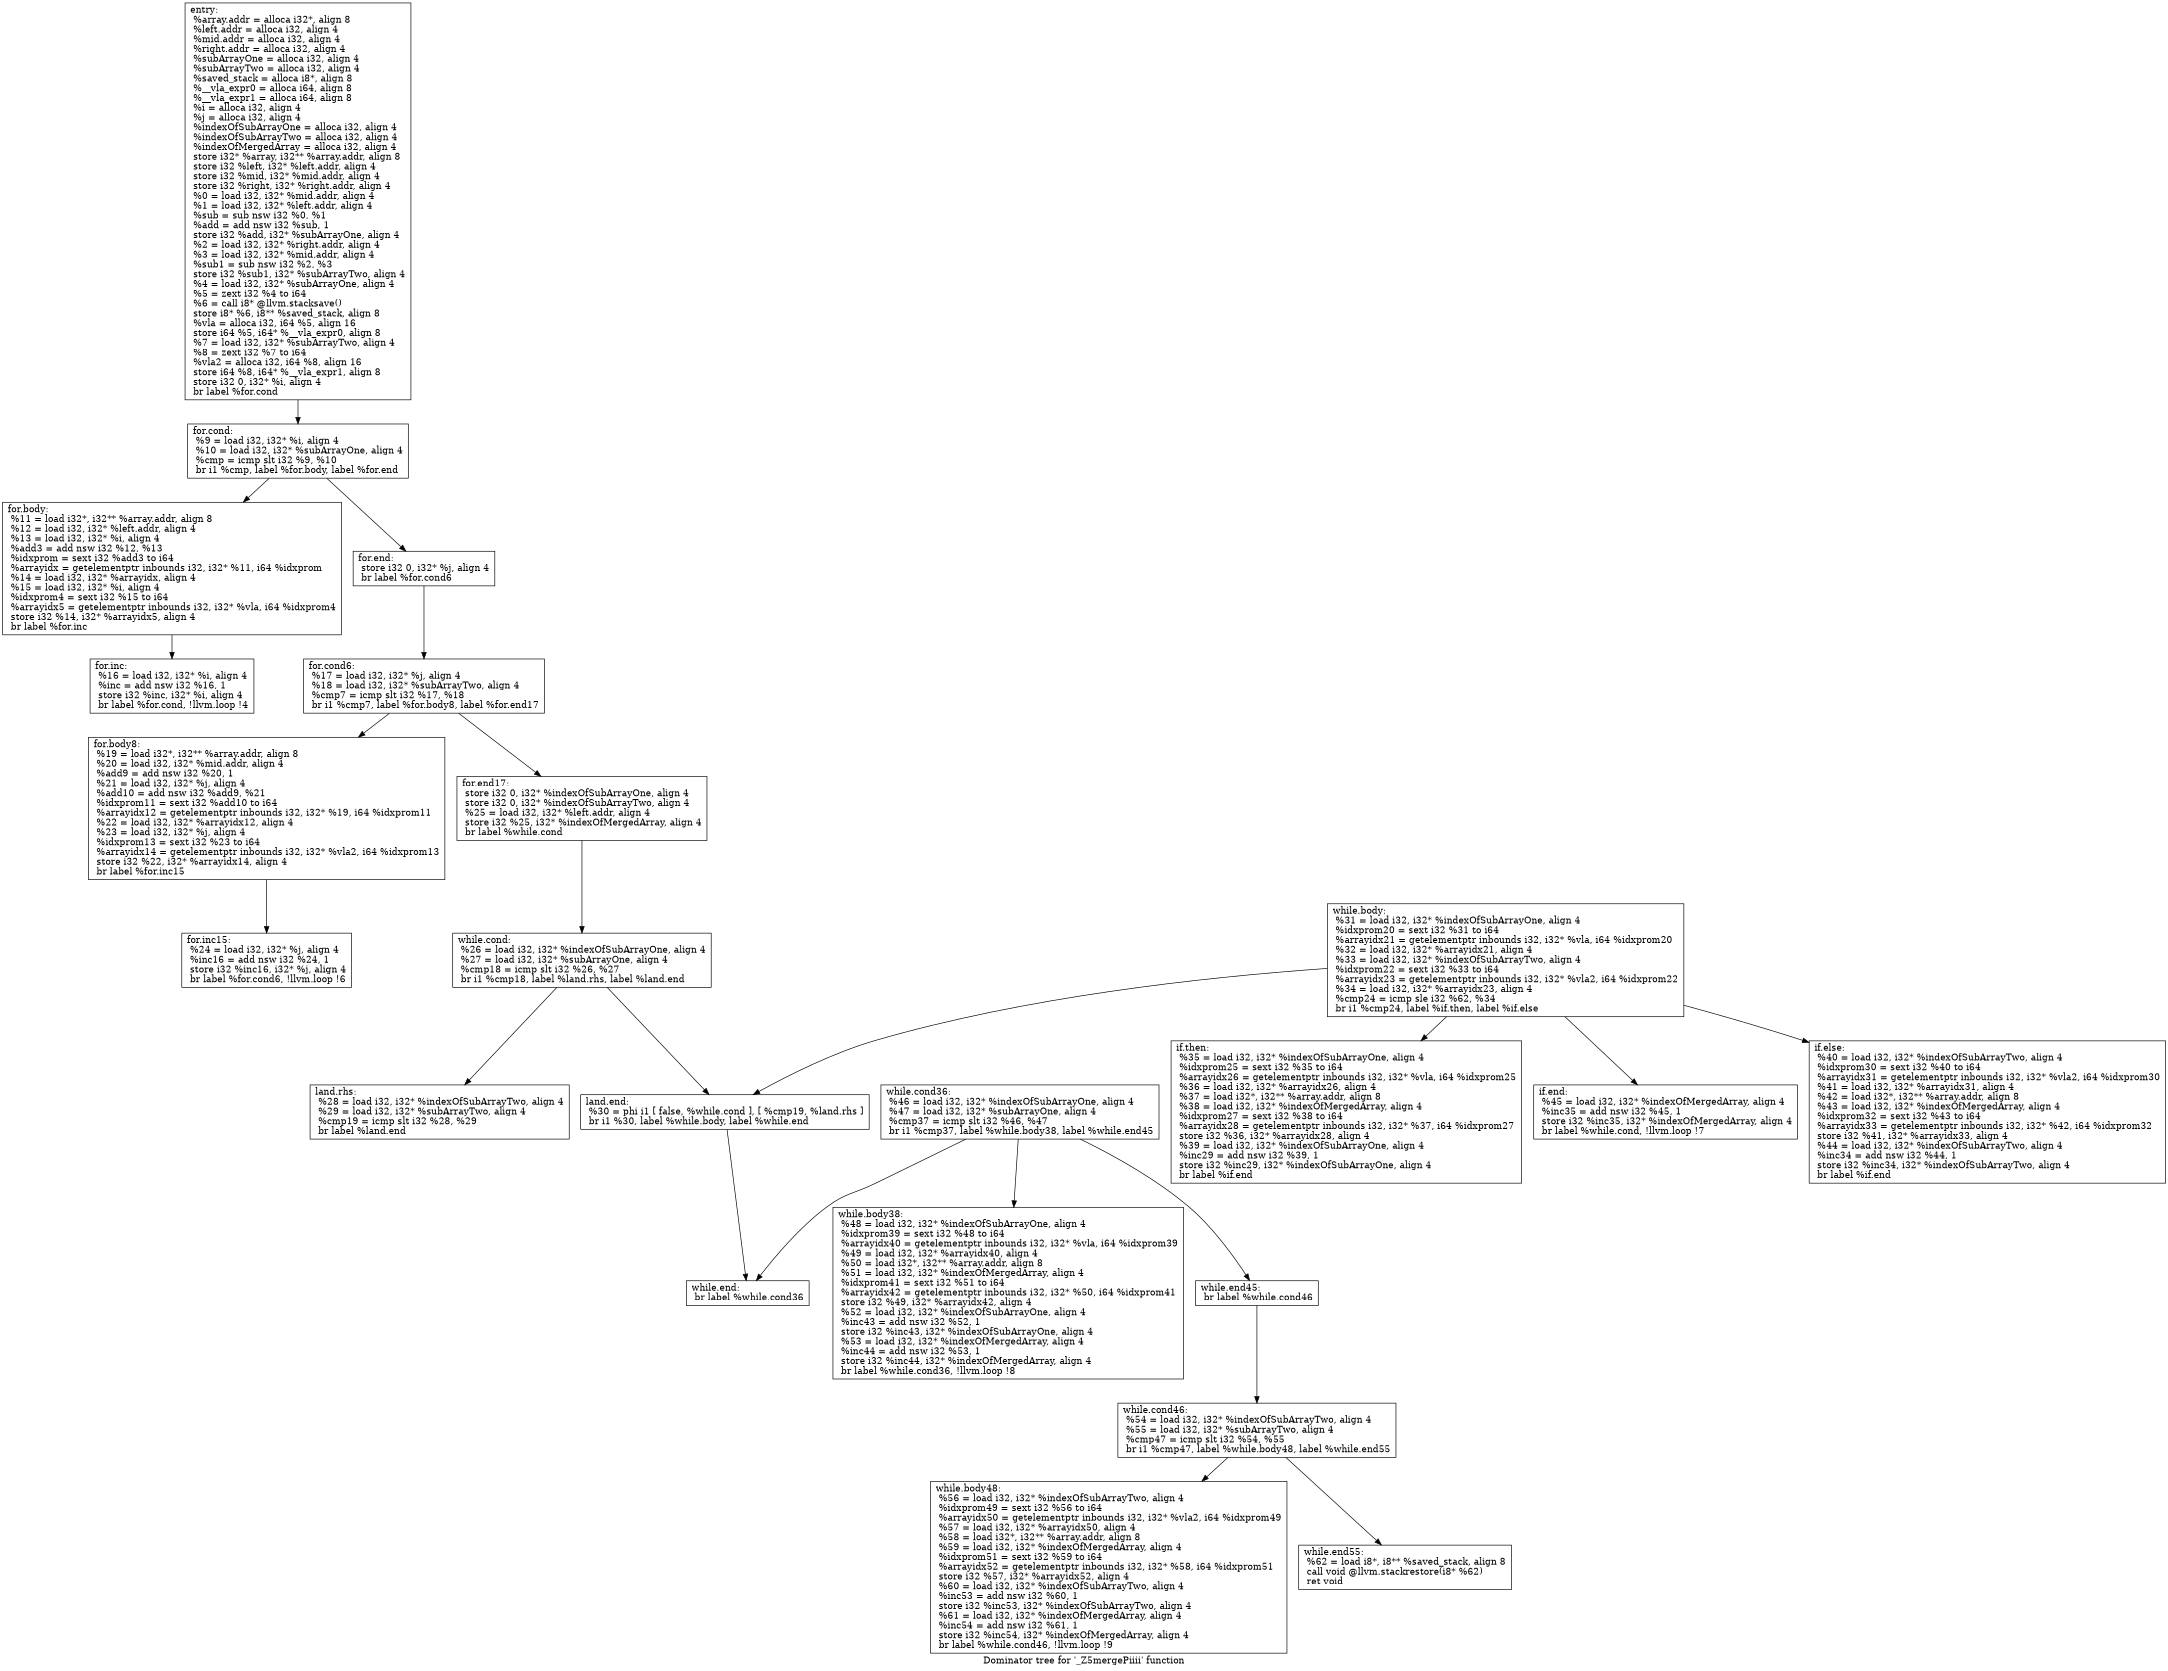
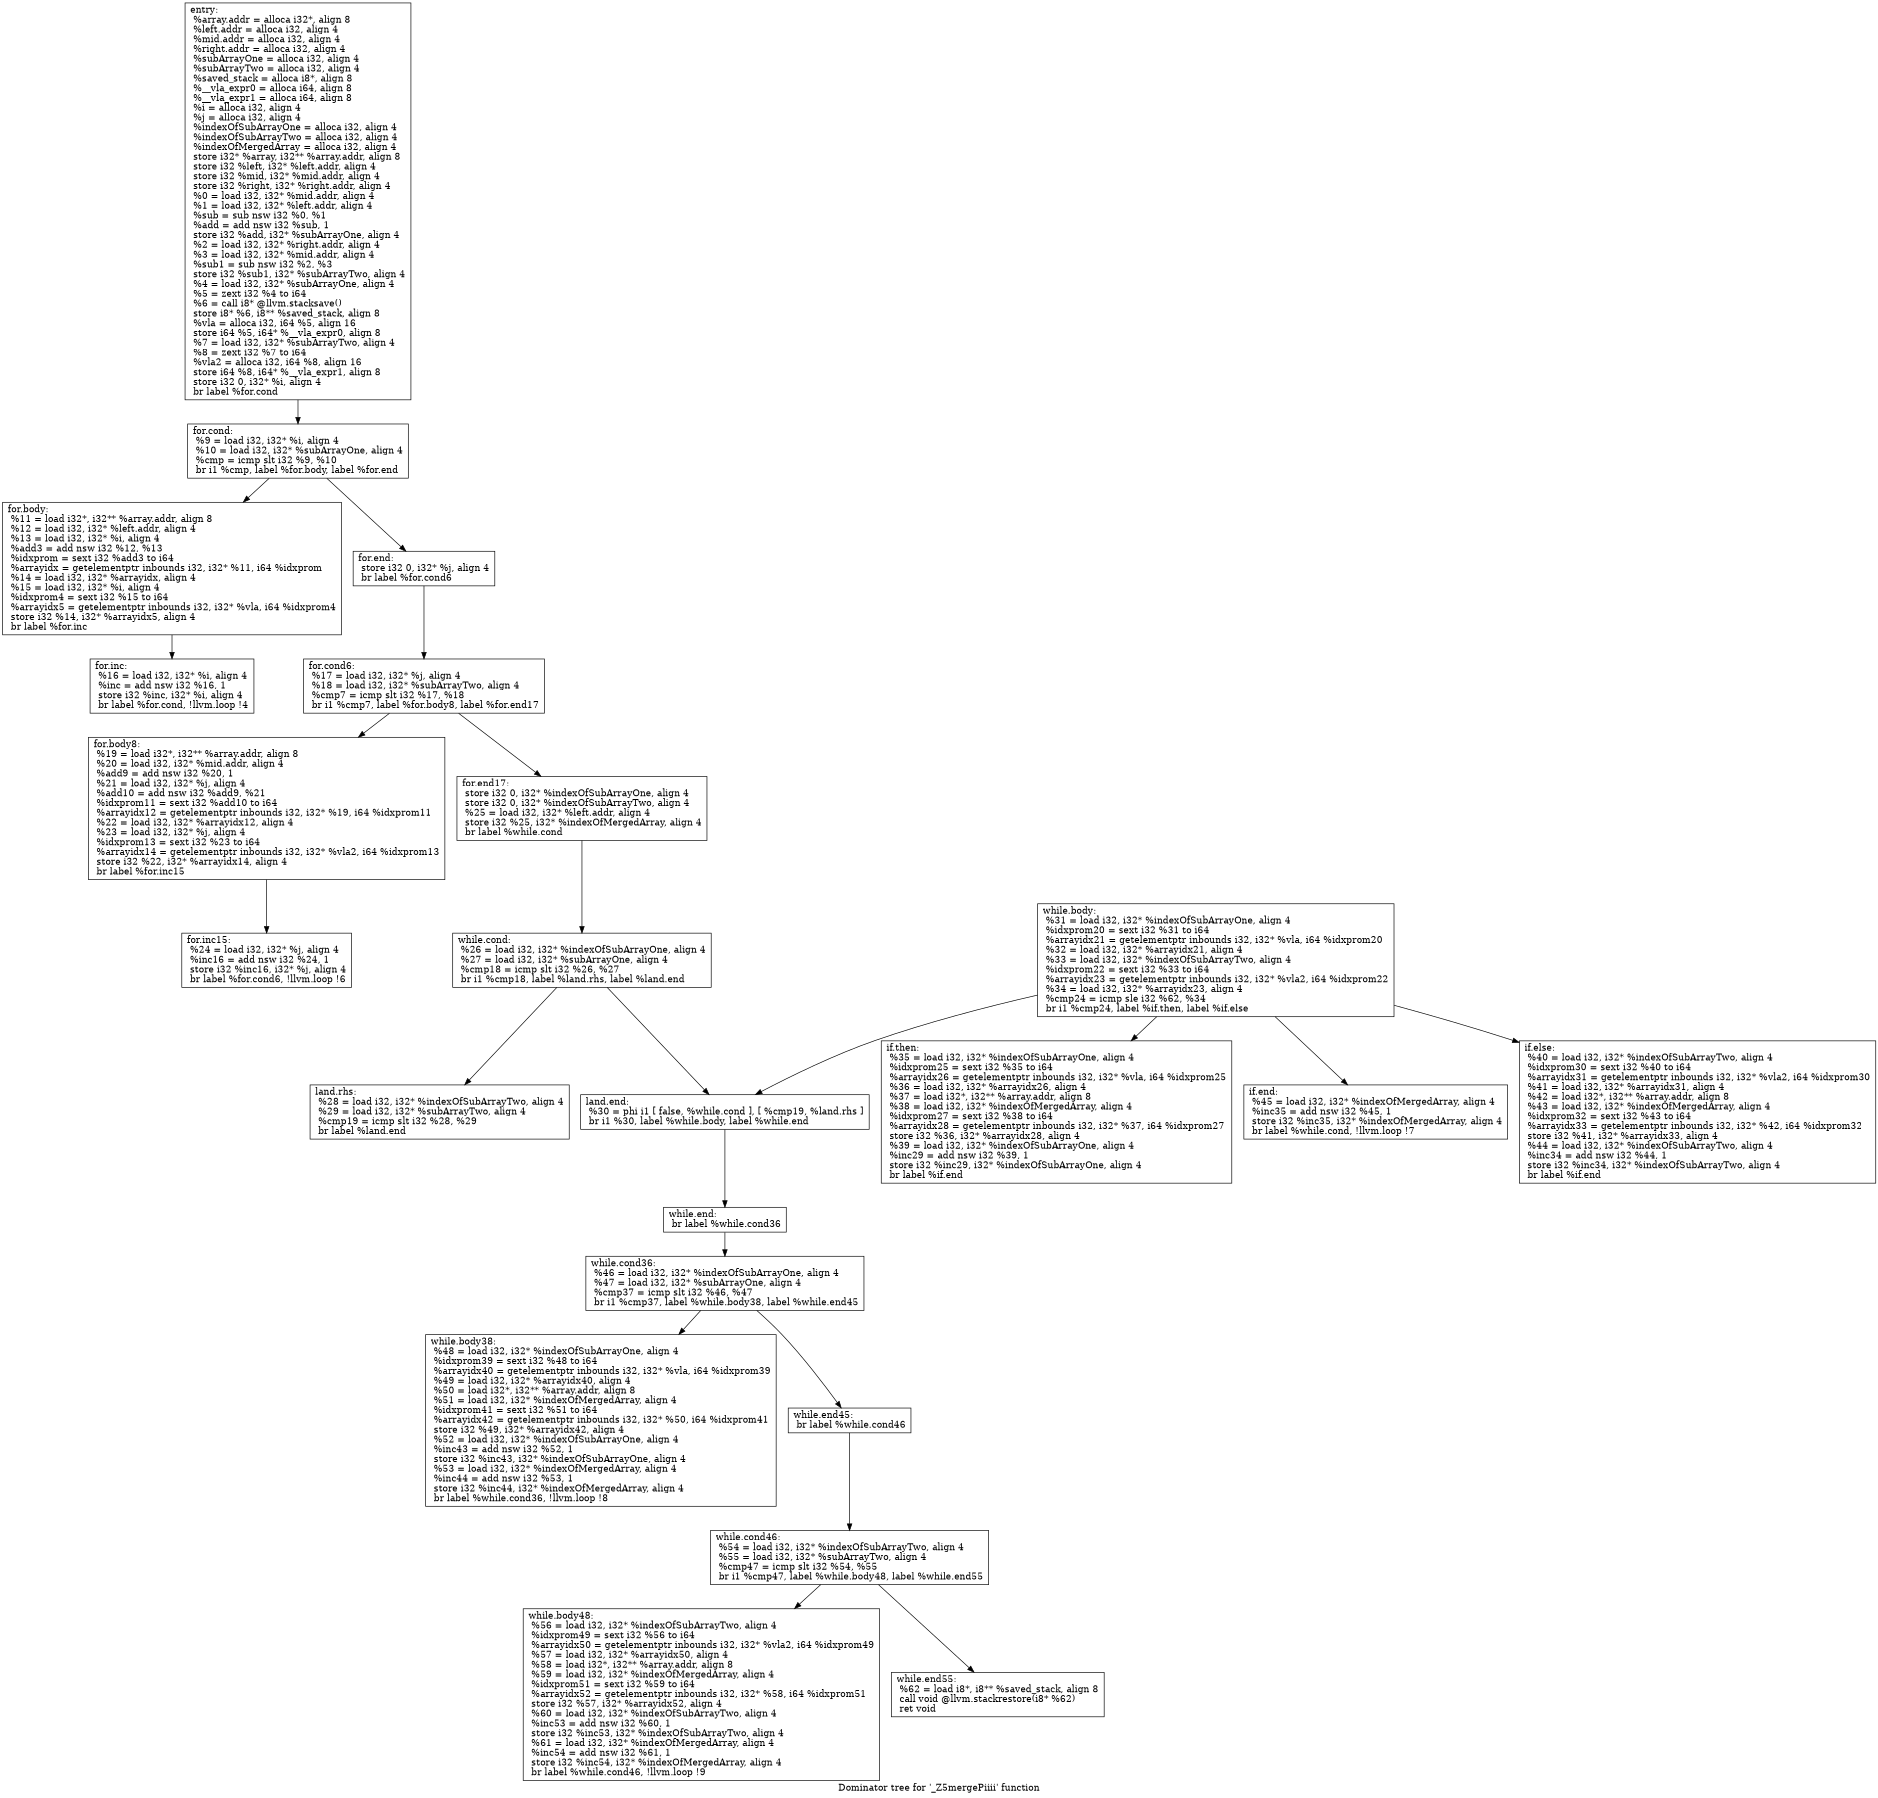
edge "while.cond36:" -> "while.end:": reversed
